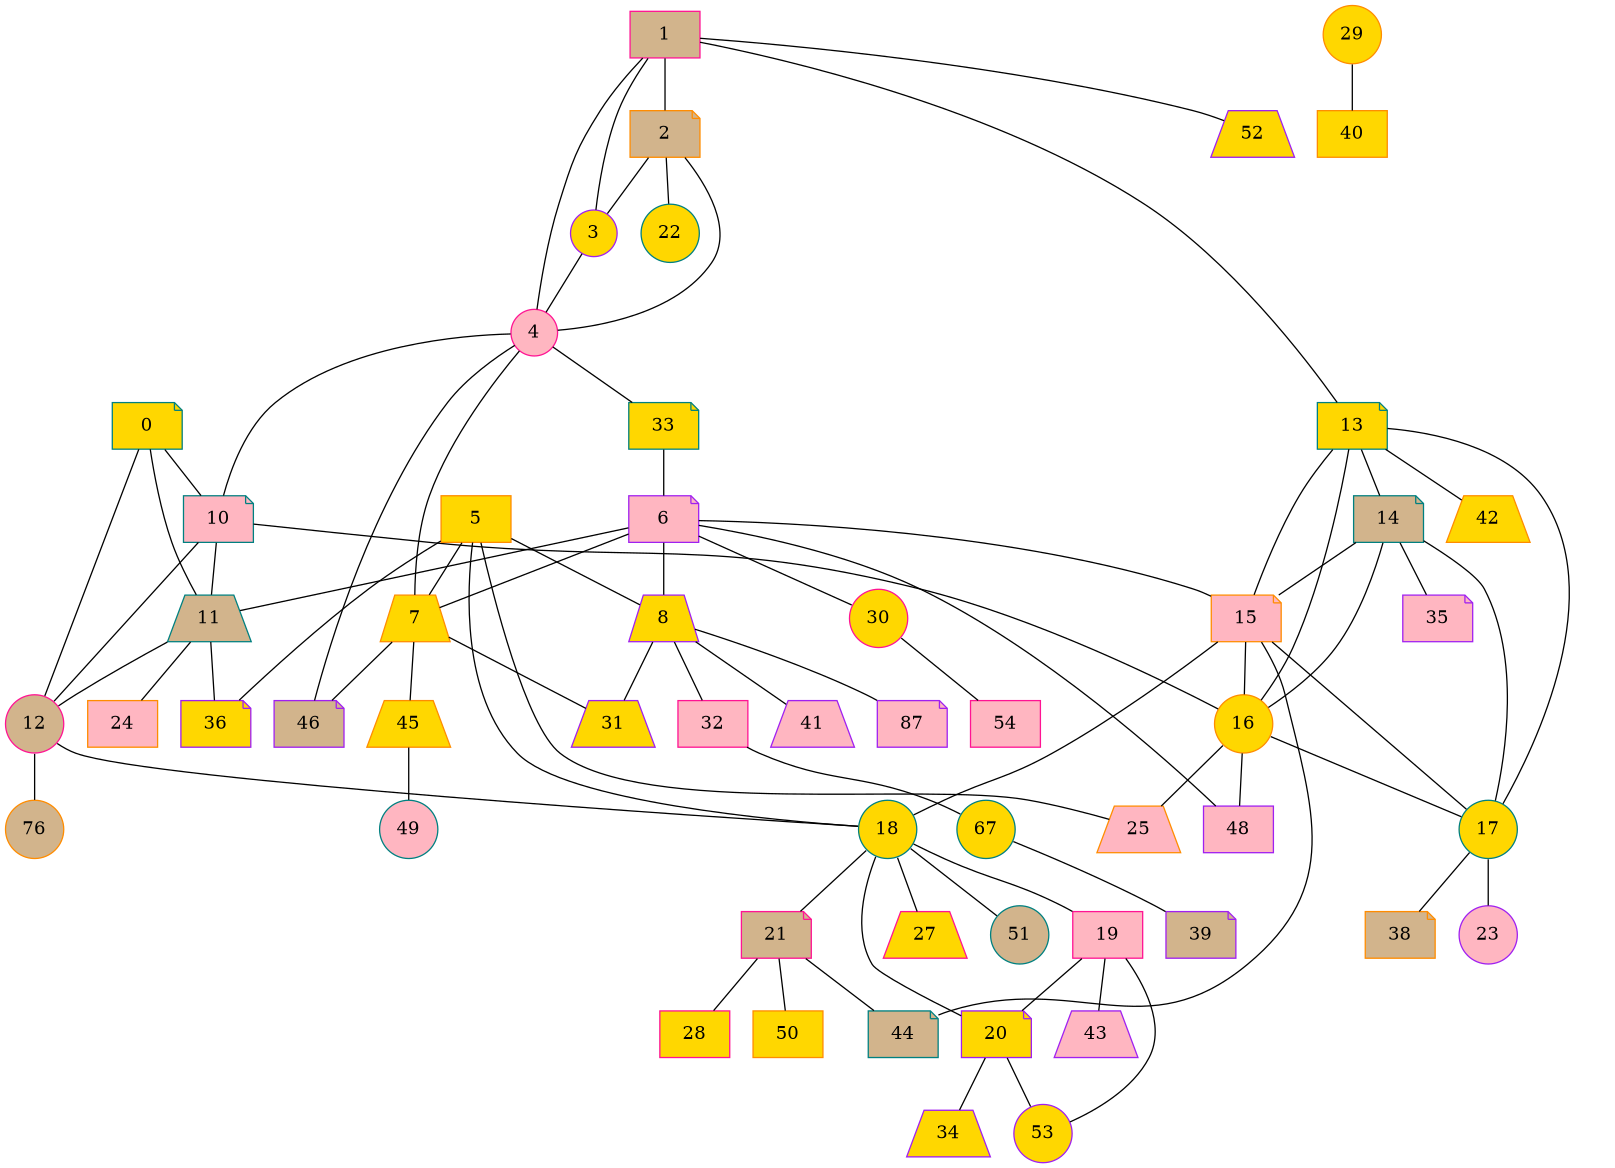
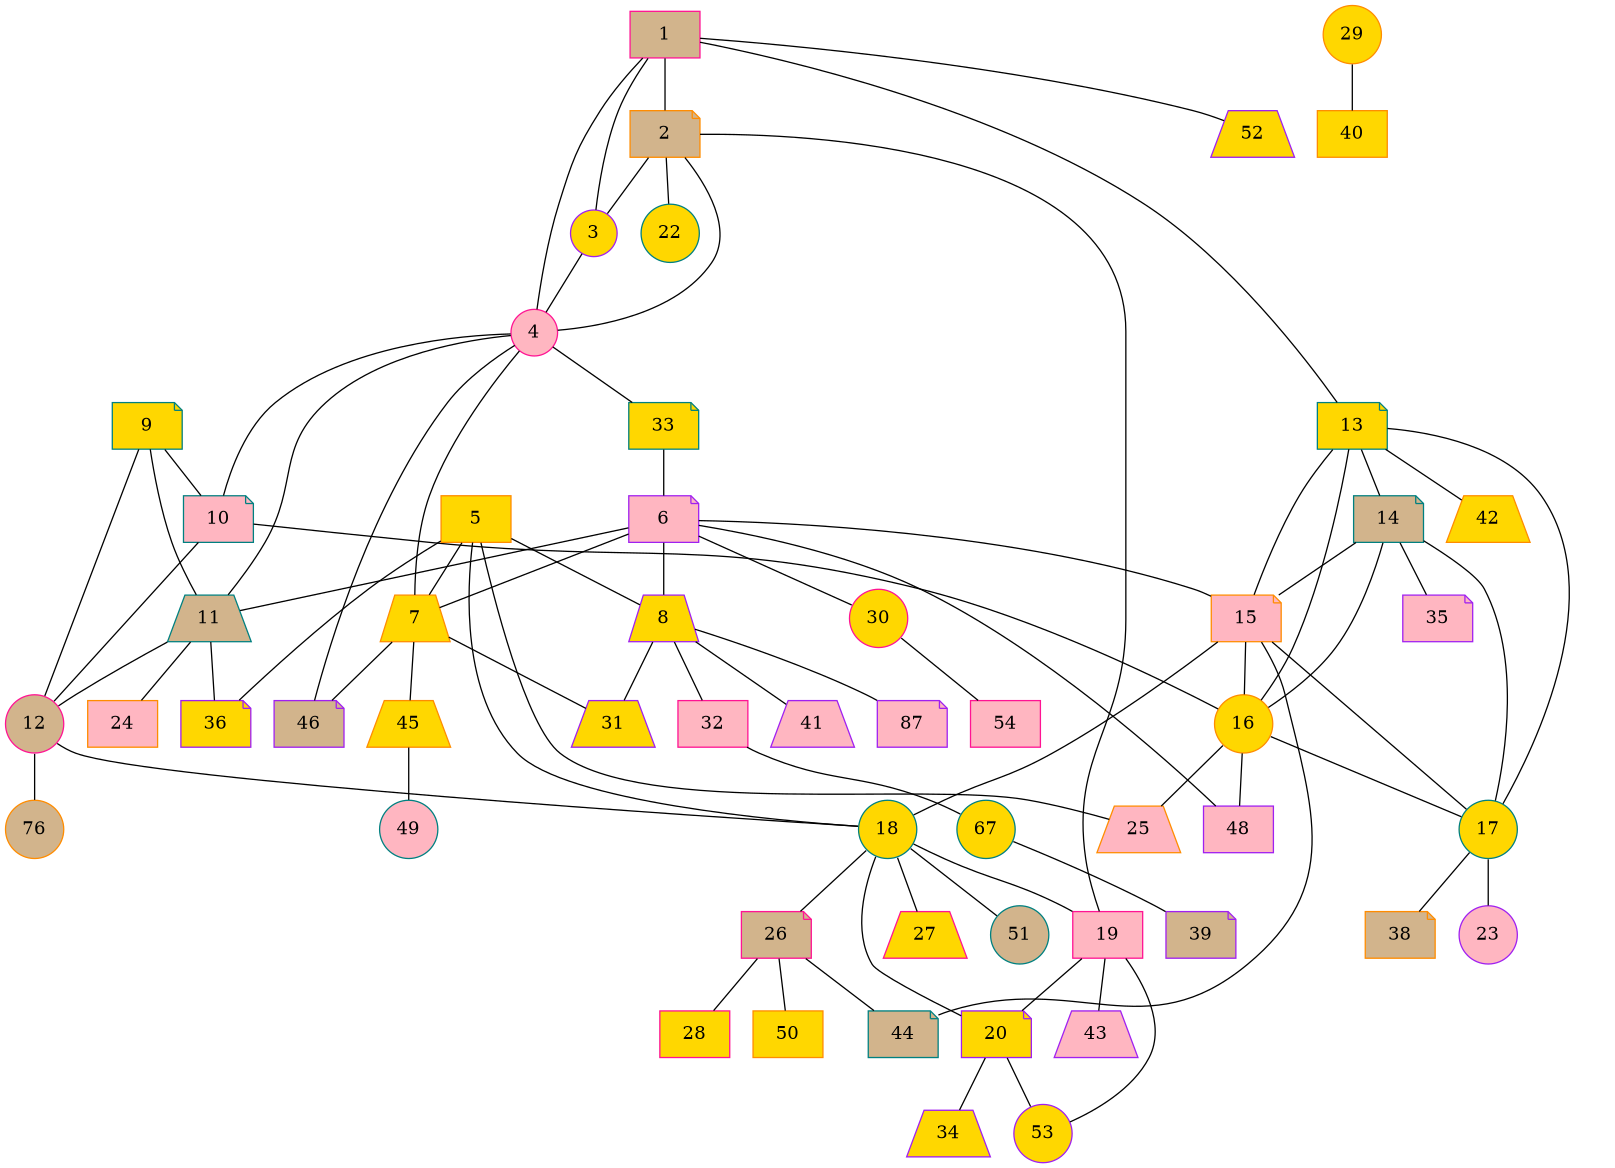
edge "2" -- "19": added
node "0": label "0" -> "9"
edge "10" -- "11": now "4" -- "11"
node "21": label "21" -> "26"
